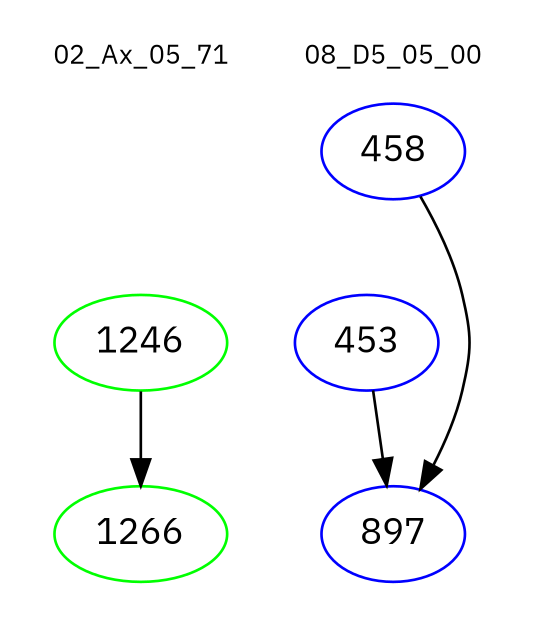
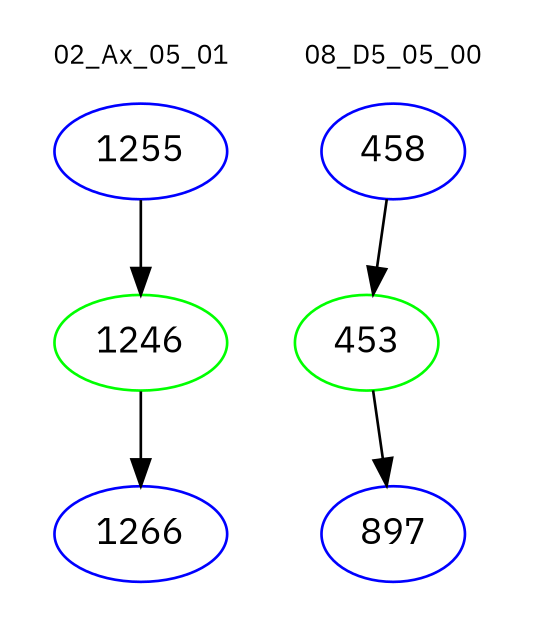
cluster "02_Ax_05_71": label "02_Ax_05_71" -> "02_Ax_05_01"
node "1255": added
edge "458" -> "897": now "458" -> "453"
node "453": color blue -> green
node "1266": color green -> blue
